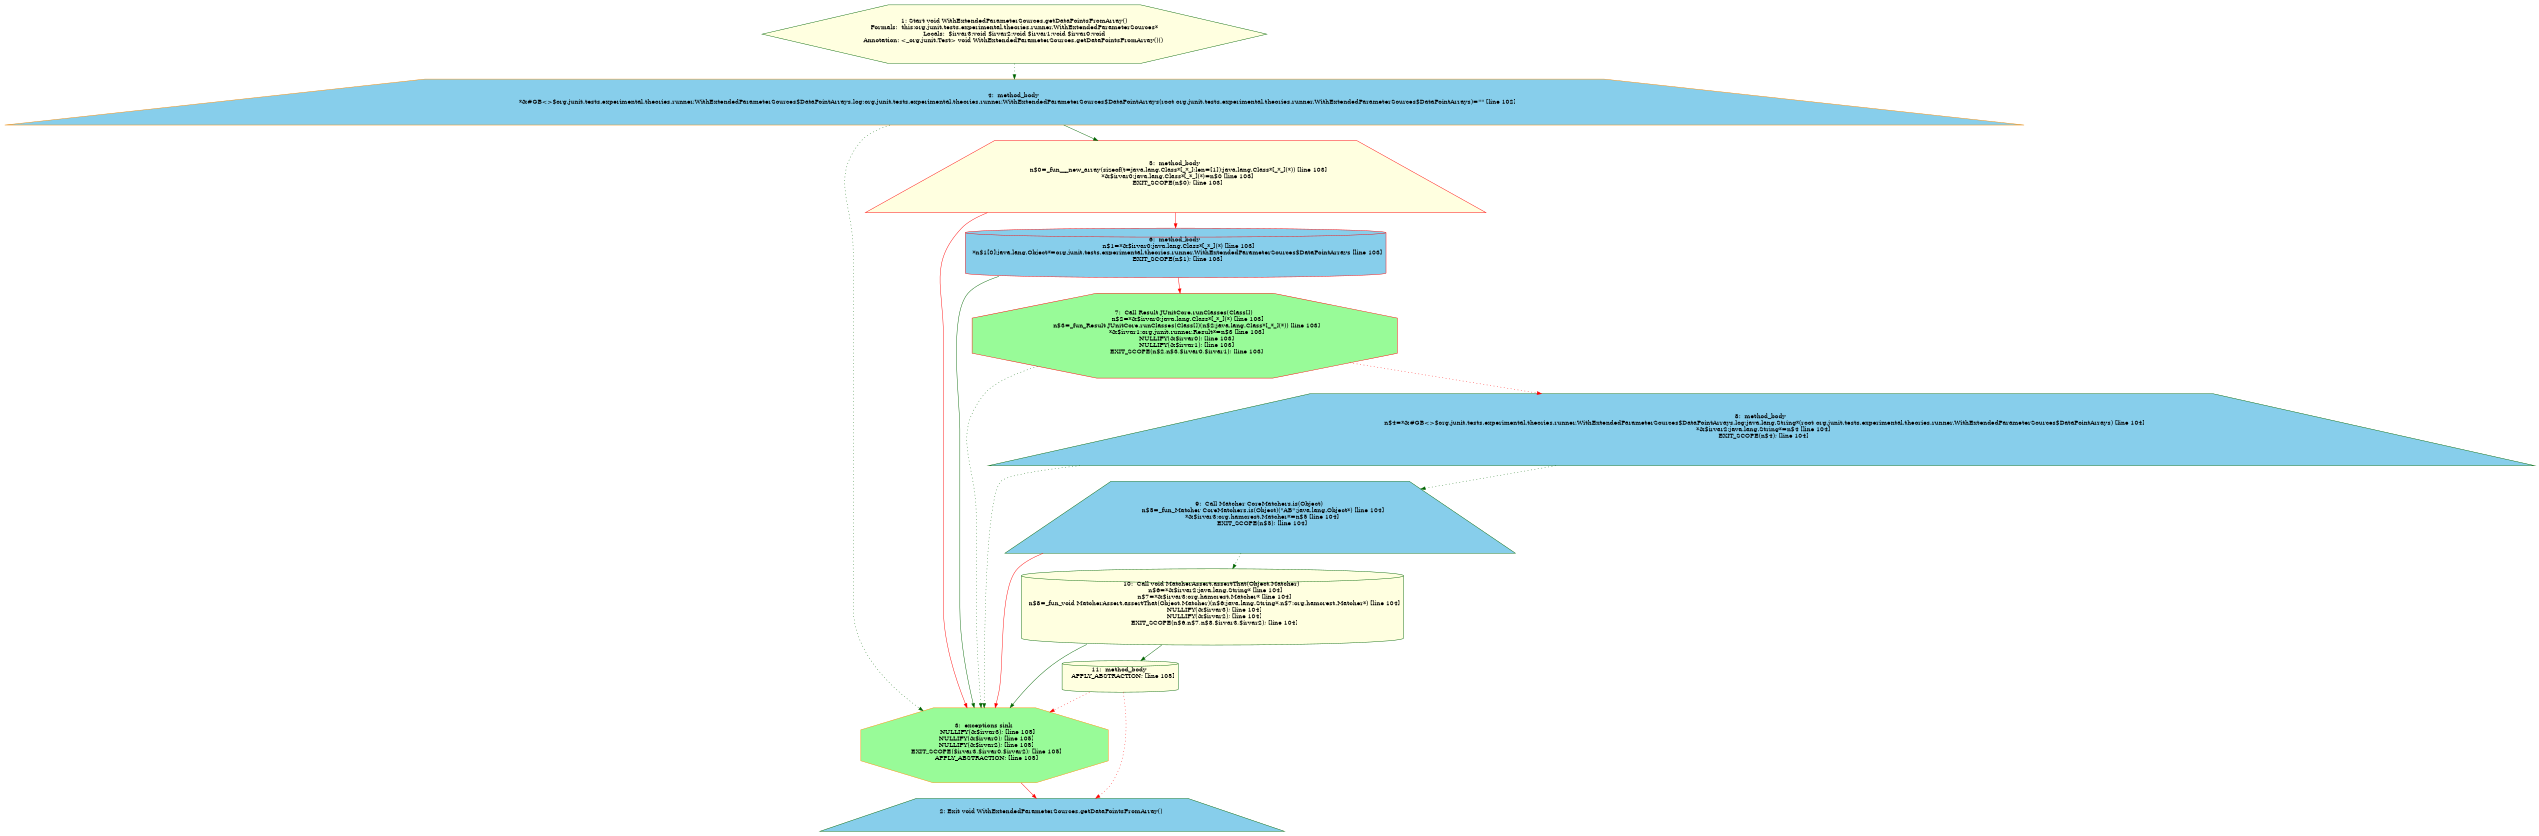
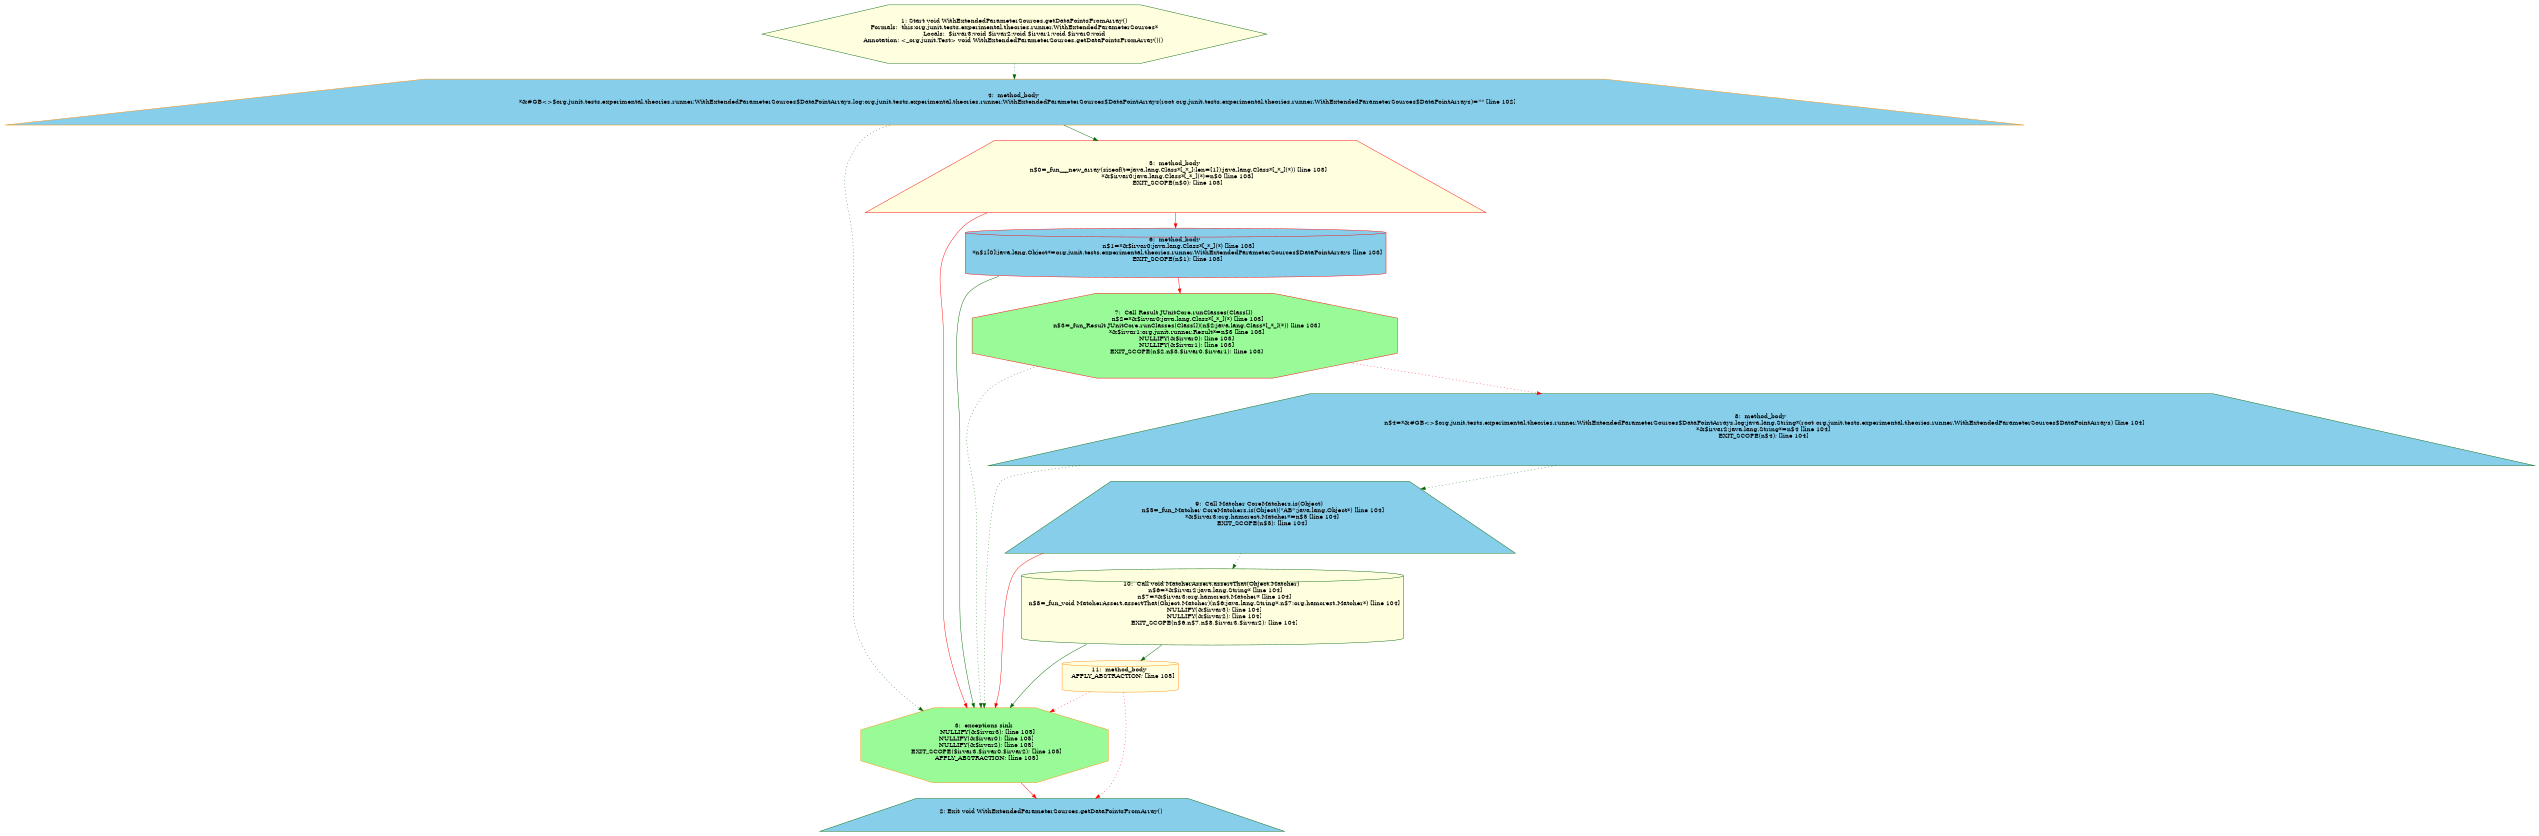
node "11:  method_body APPLY_ABSTRACTION; [line 105]": color darkgreen -> darkorange
